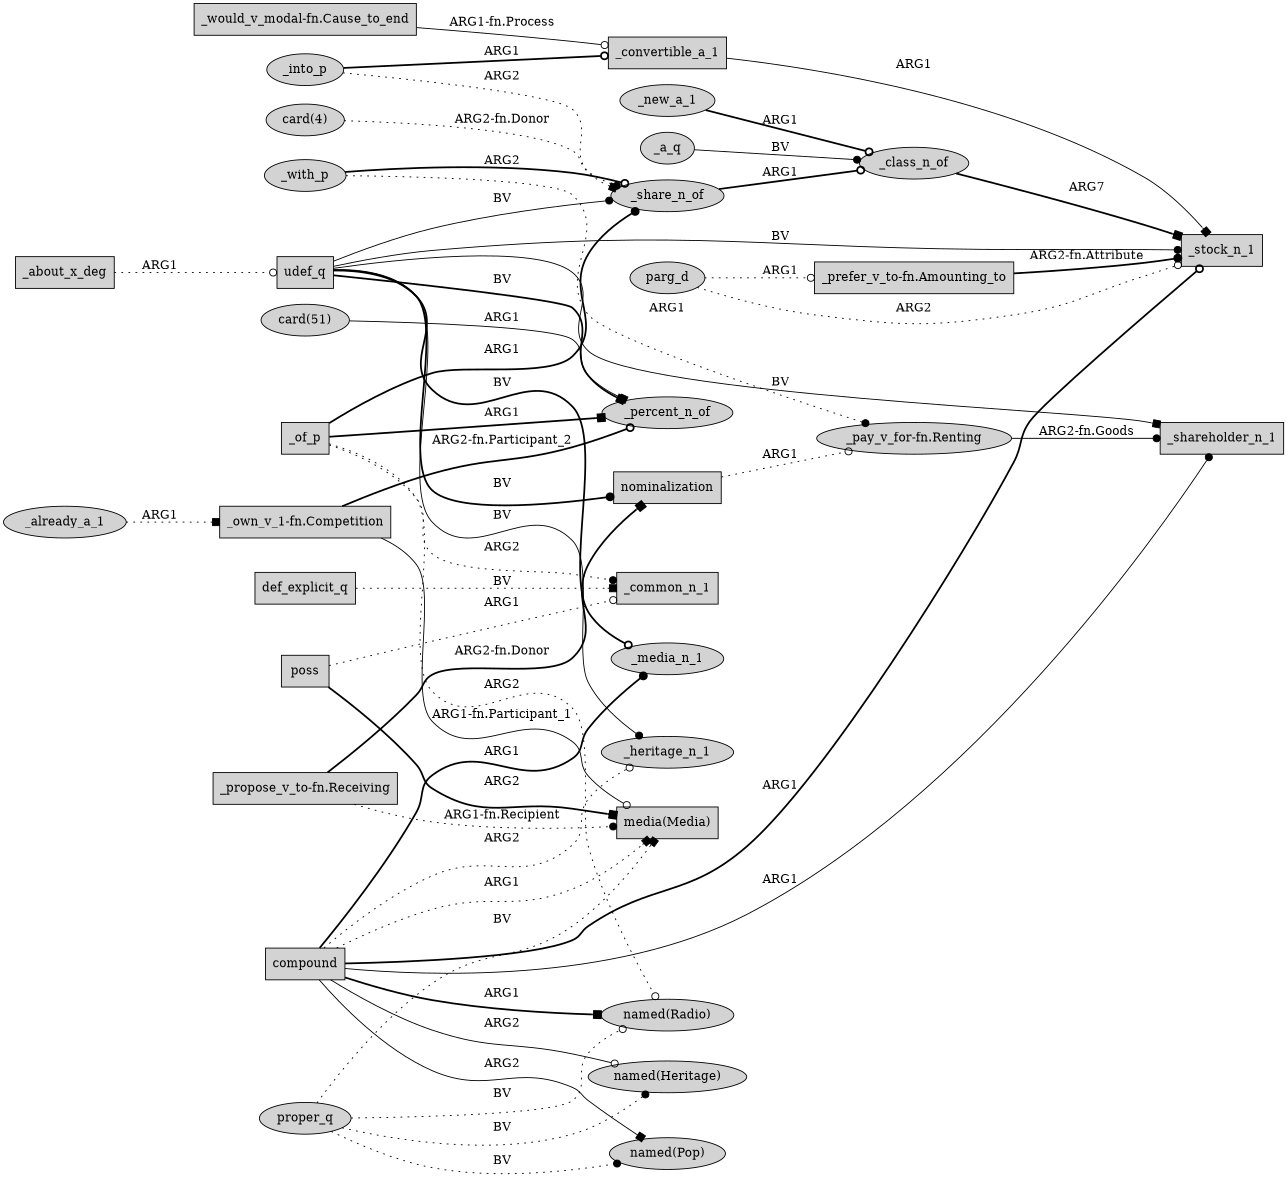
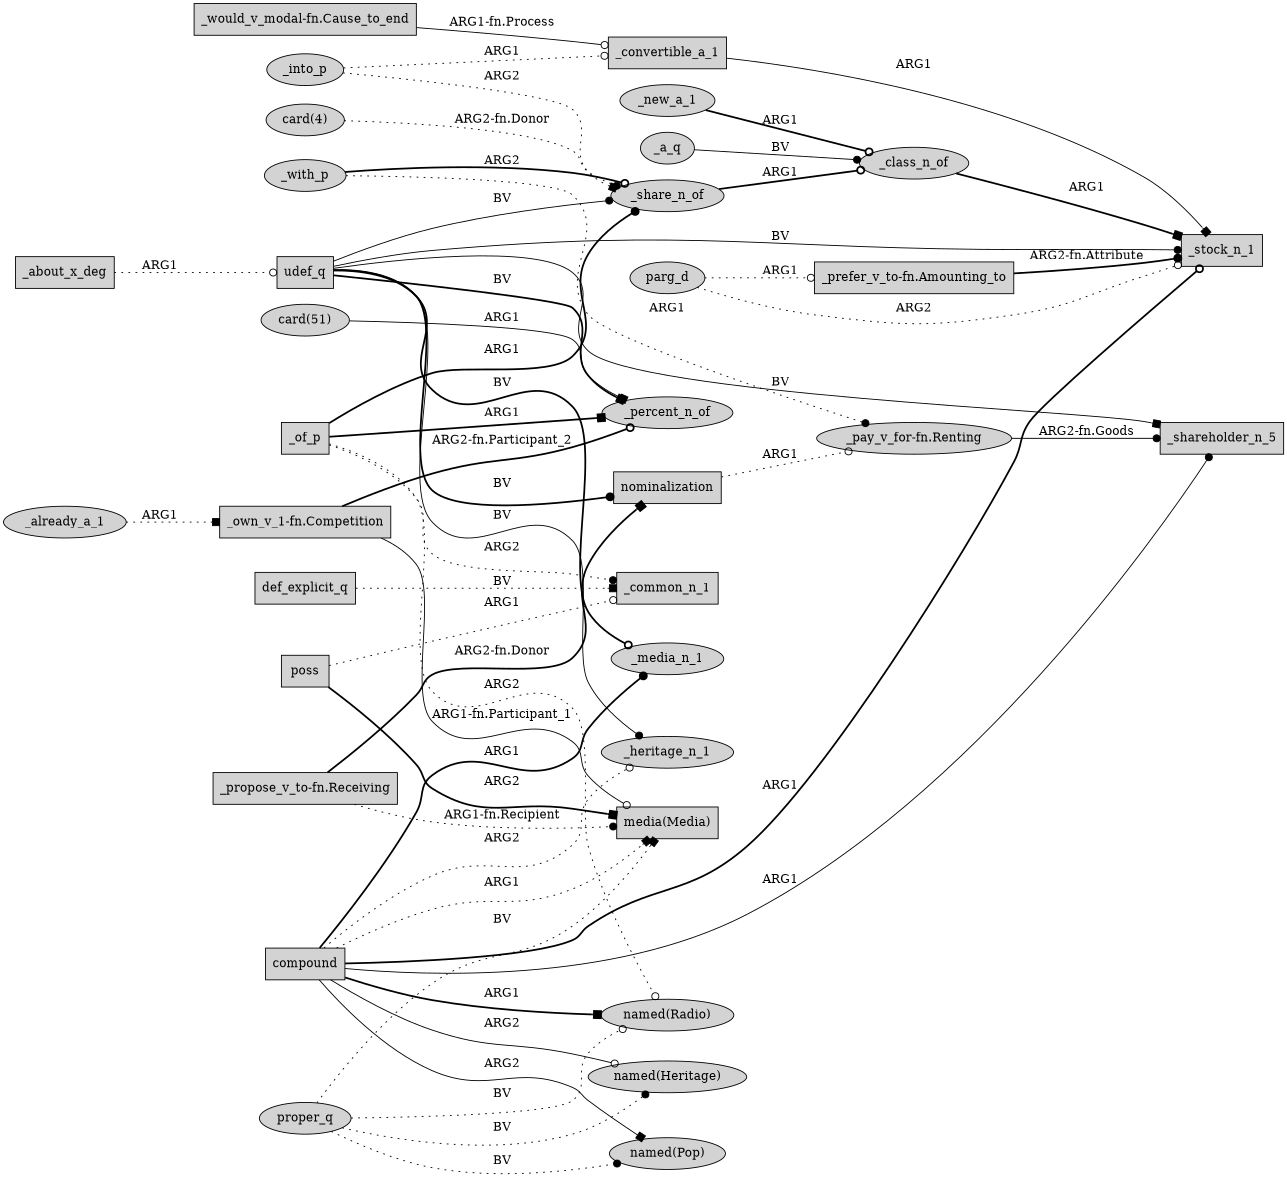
edge "_into_p" -> "_convertible_a_1": style bold -> dotted
edge "_class_n_of" -> "_stock_n_1": label "ARG7" -> "ARG1"
node "_shareholder_n_1": label "_shareholder_n_1" -> "_shareholder_n_5"
